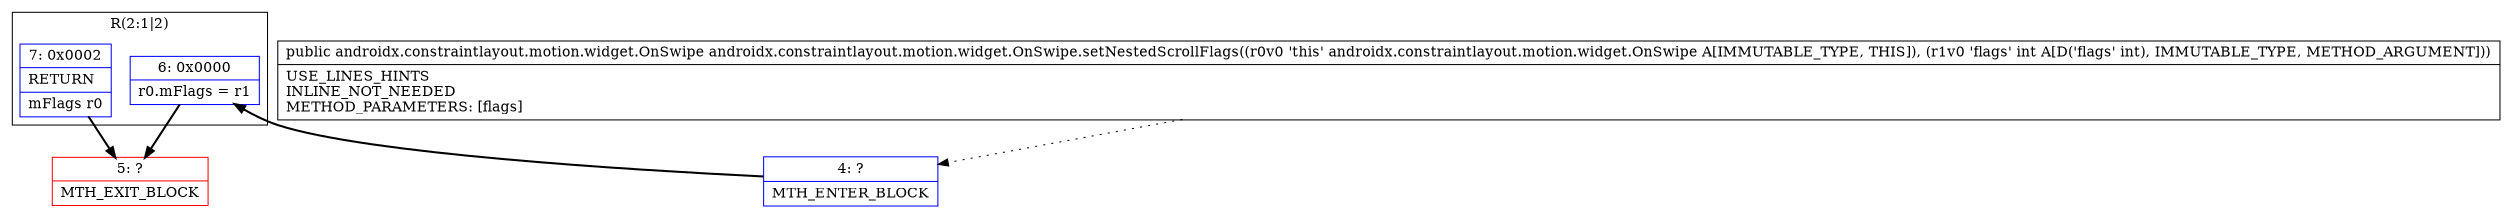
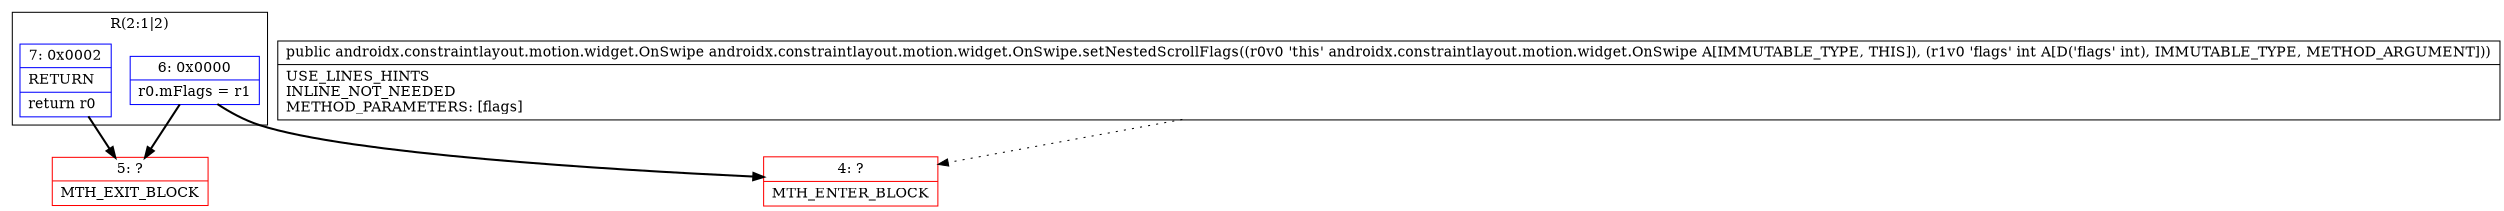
node "7: 0x0002": text "mFlags r0" -> "return r0"
edge "4: ?" -> "6: 0x0000": reversed
node "4: ?": color blue -> red
